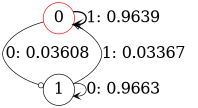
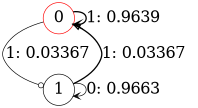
edge "0" -> "1": label "0: 0.03608  " -> "1: 0.03367  "
edge "1" -> "0": style solid -> bold
